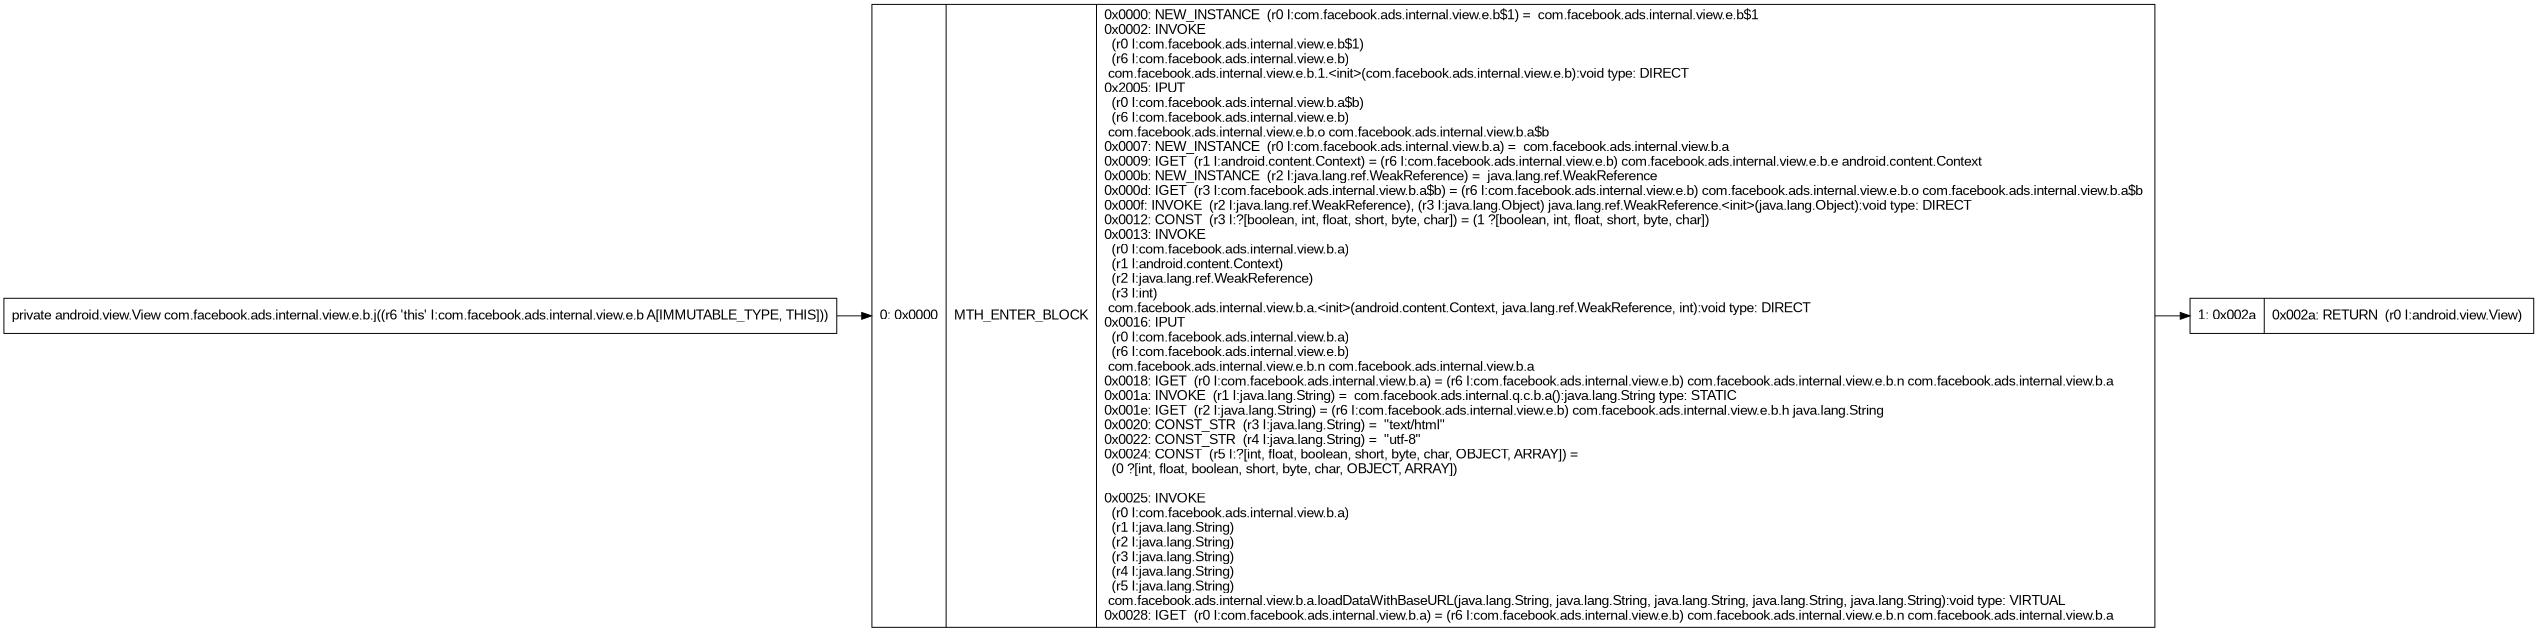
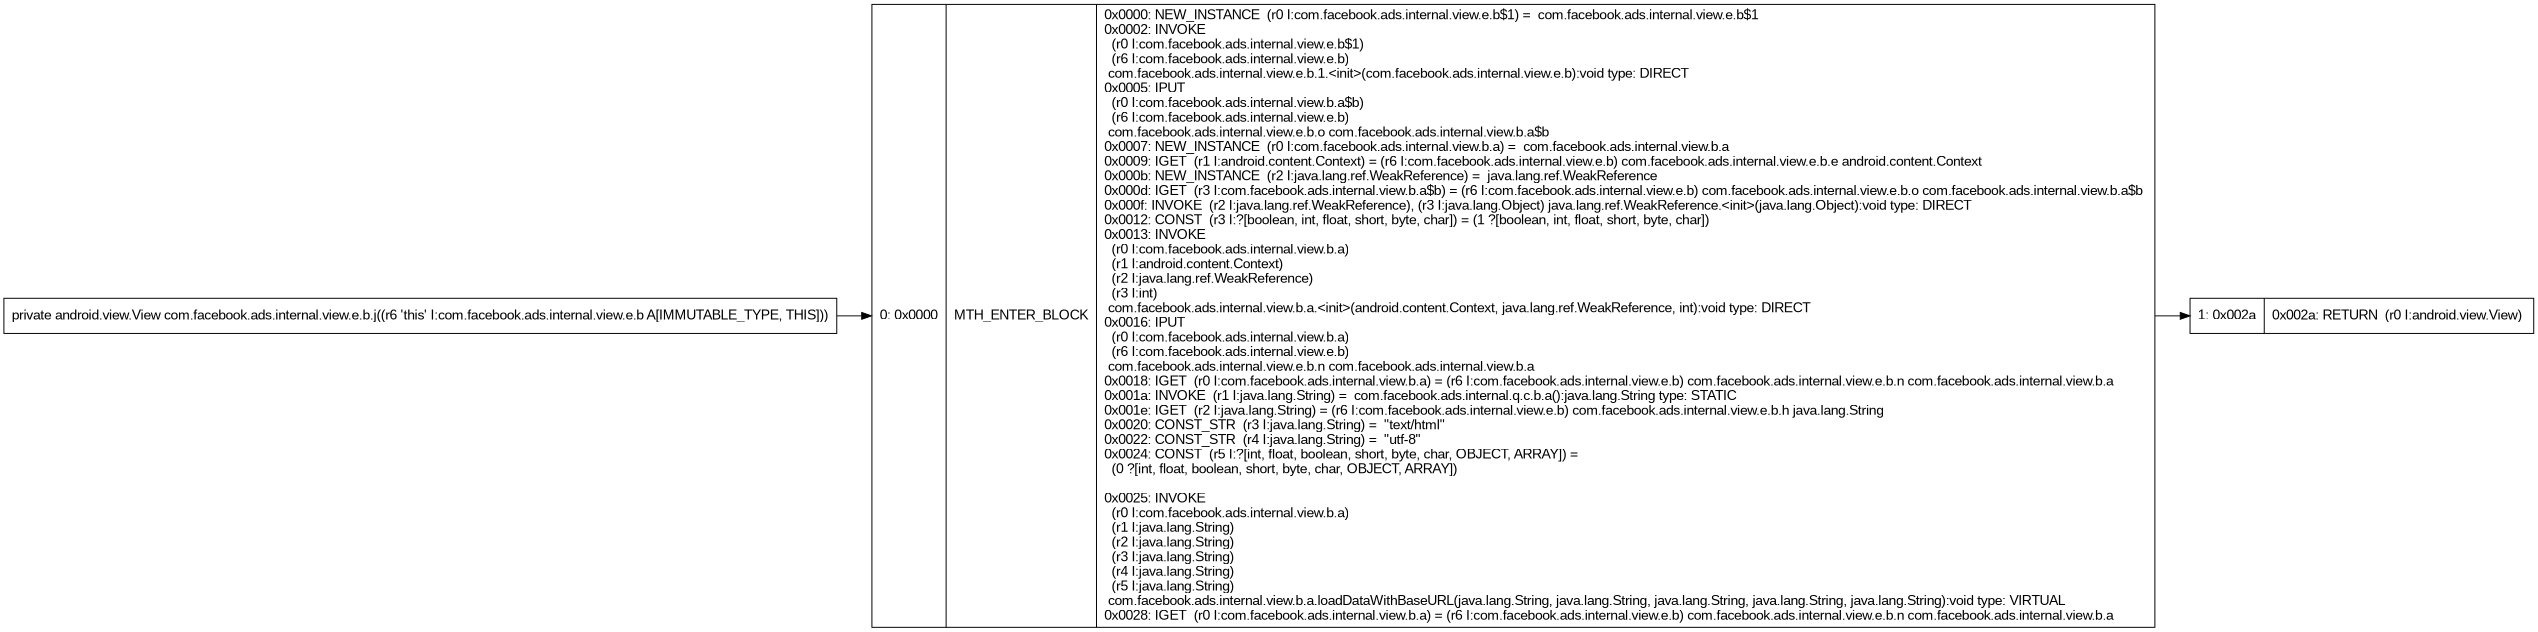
node "0: 0x0000": text "0x2005: IPUT" -> "0x0005: IPUT"
